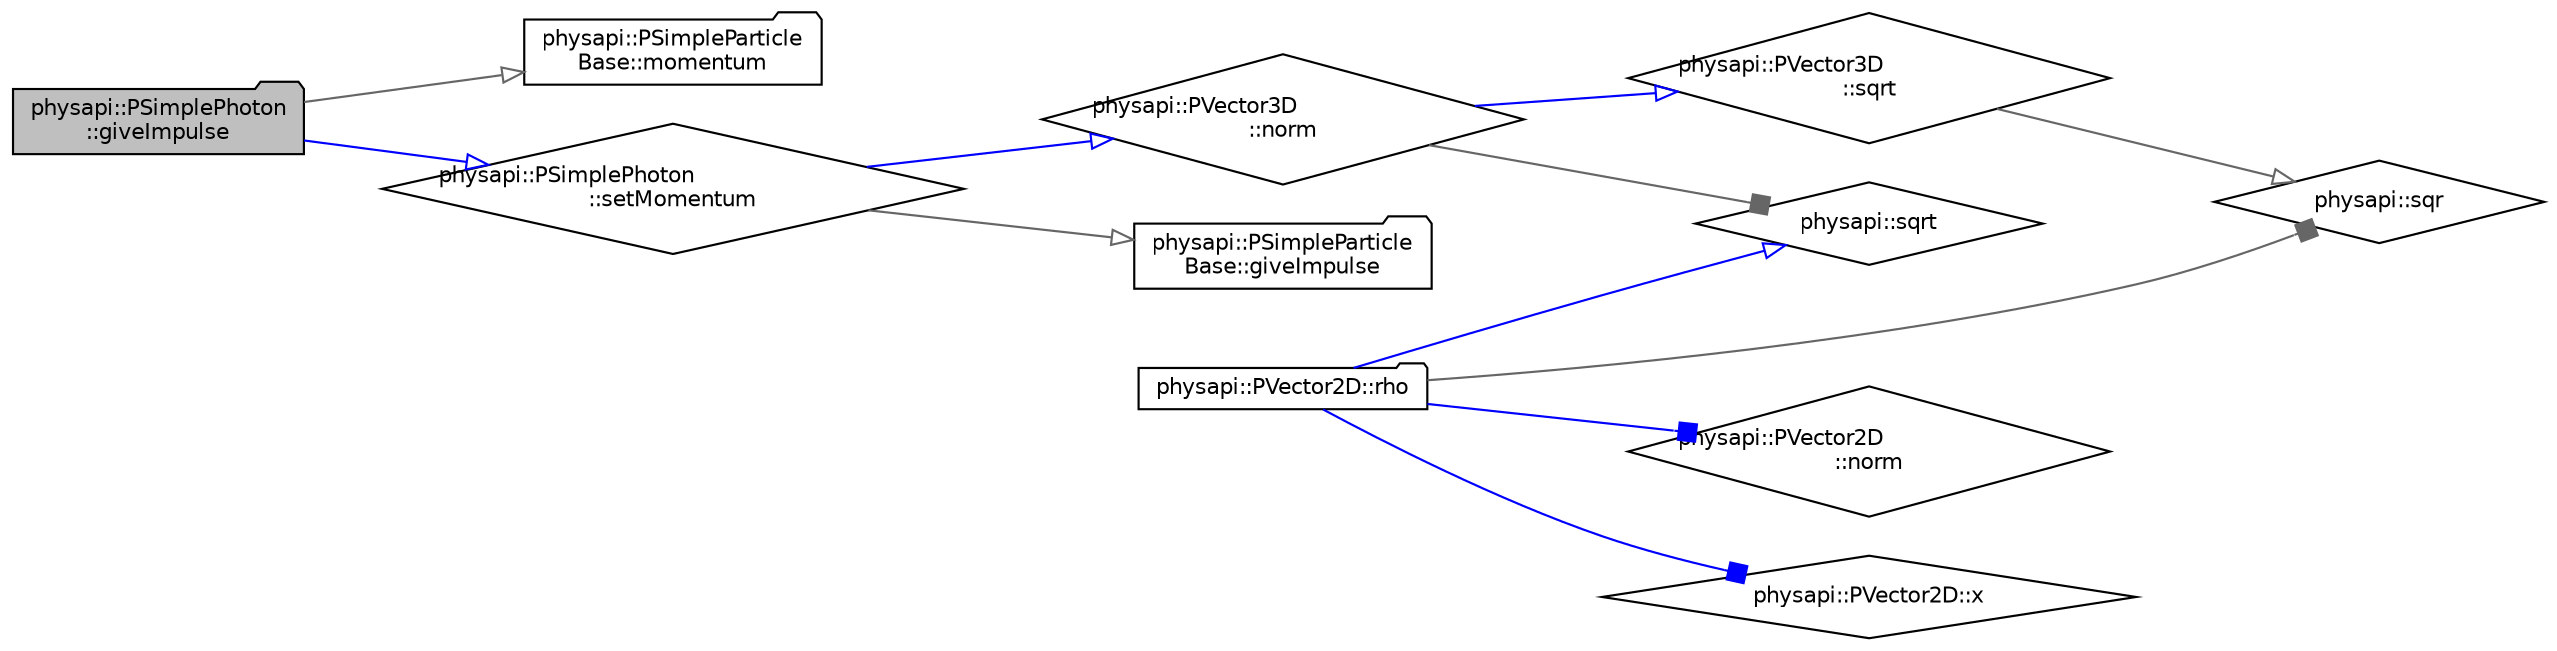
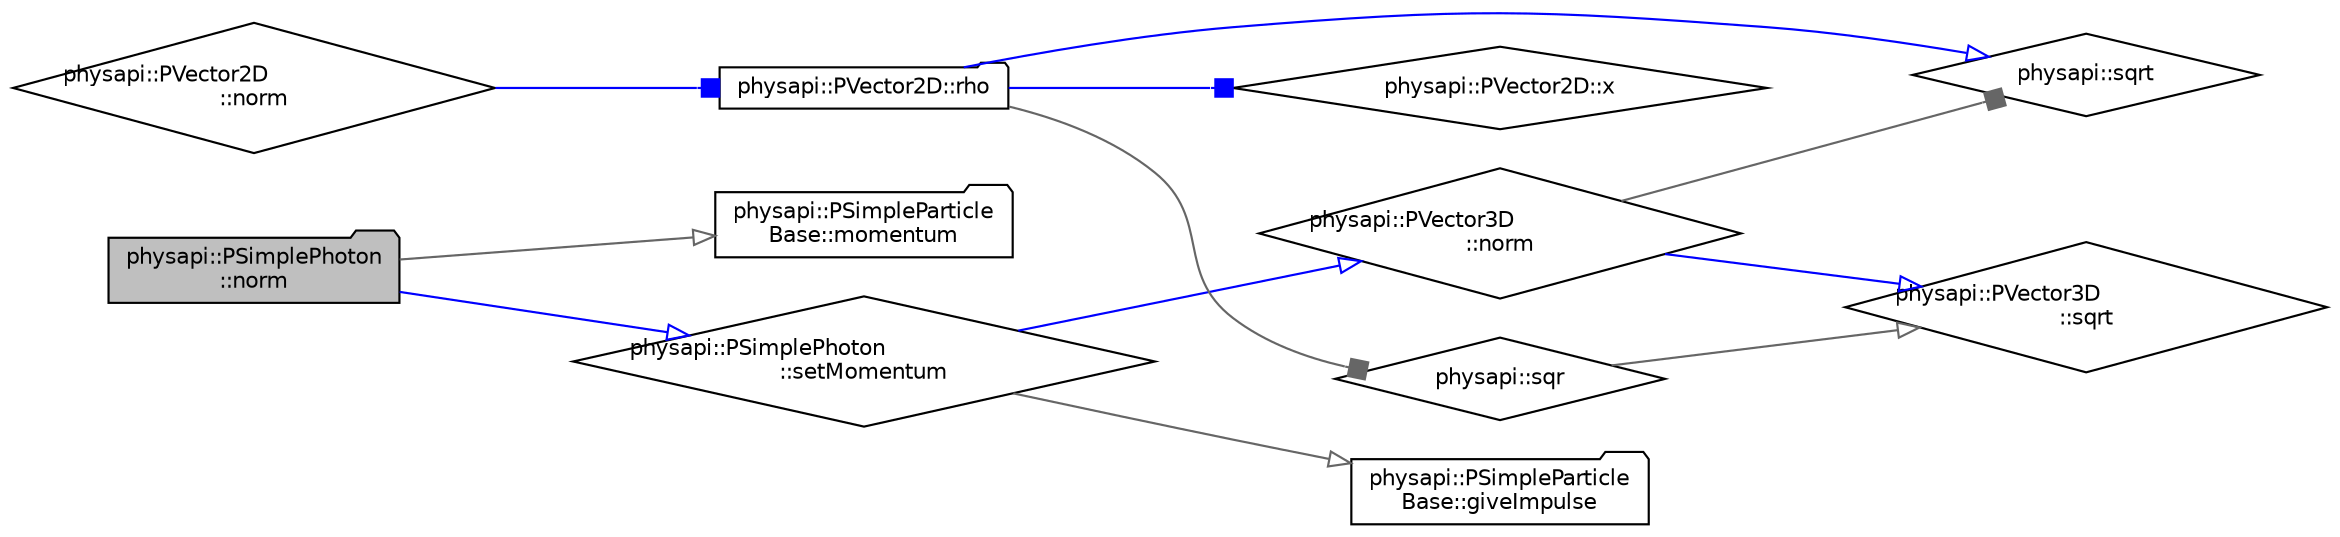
node "physapi::PSimplePhoton ::giveImpulse": label "physapi::PSimplePhoton ::giveImpulse" -> "physapi::PSimplePhoton ::norm"
edge "physapi::PVector3D ::sqrt" -> "physapi::sqr": reversed
edge "physapi::PVector2D::rho" -> "physapi::PVector2D ::norm": reversed
